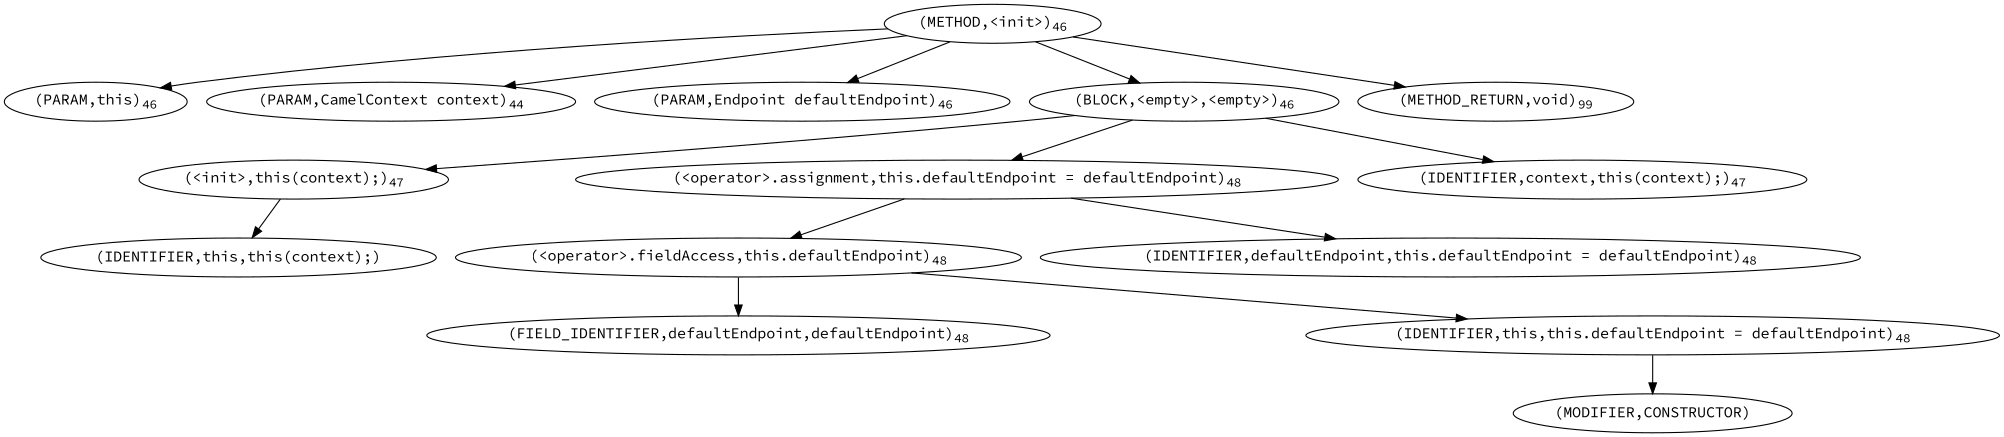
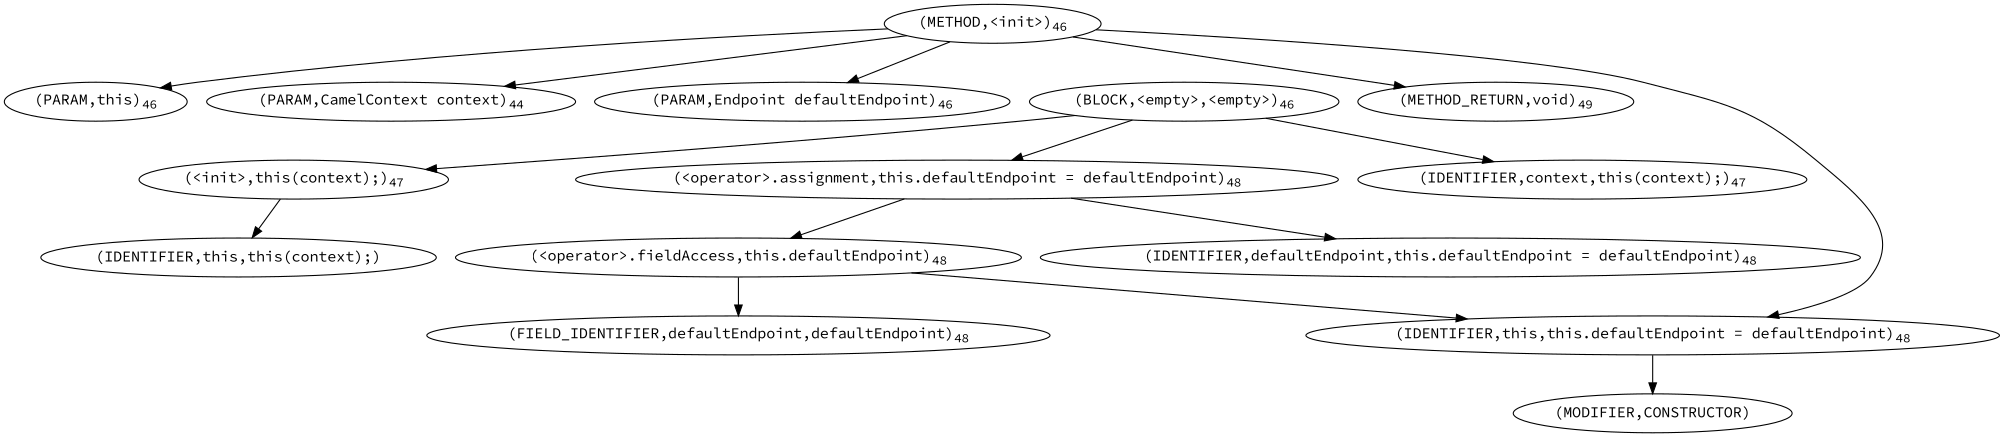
edge "(METHOD,<init>)" -> "(BLOCK,<empty>,<empty>)": now "(METHOD,<init>)" -> "(IDENTIFIER,this,this.defaultEndpoint = defaultEndpoint)"
node "(METHOD_RETURN,void)": text "99" -> "49"
